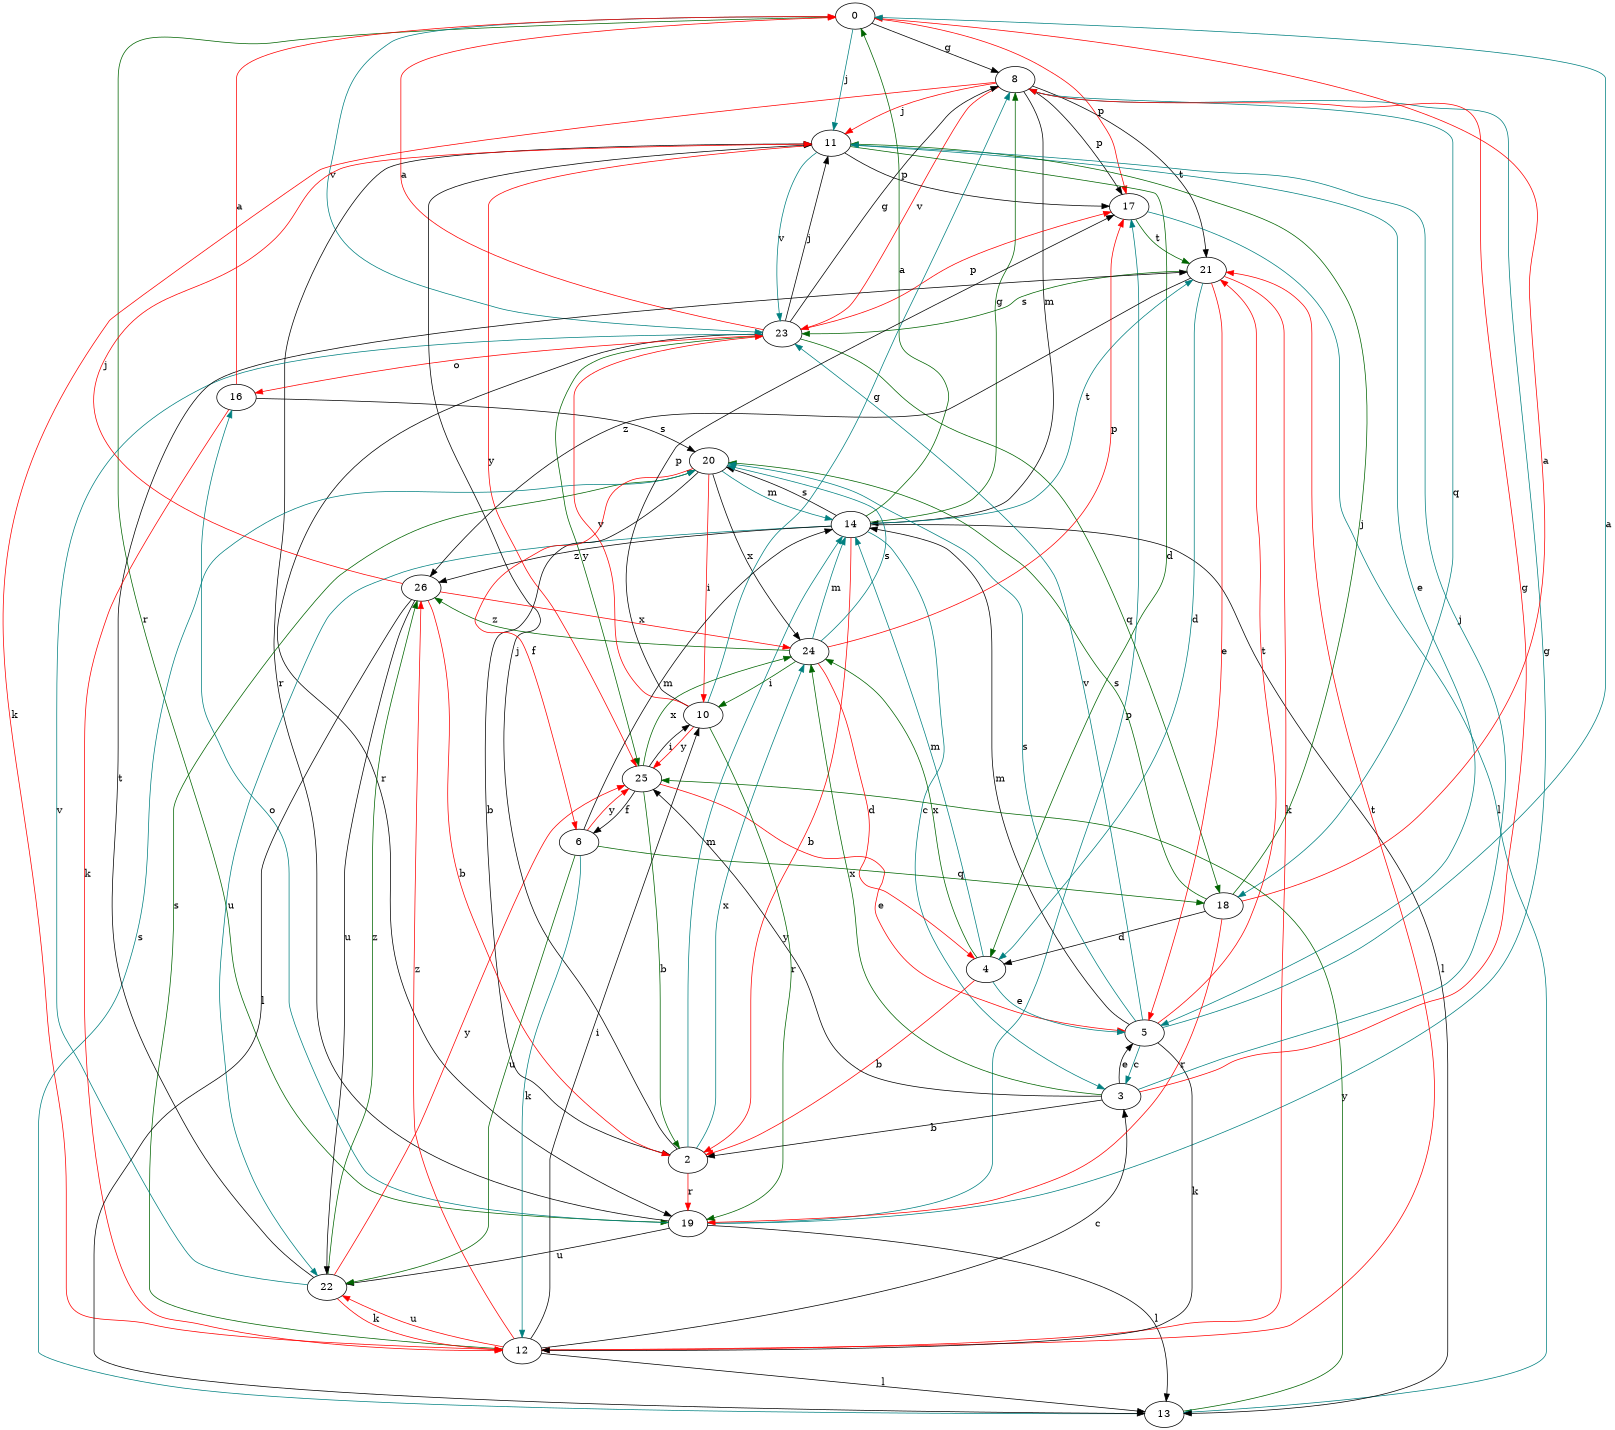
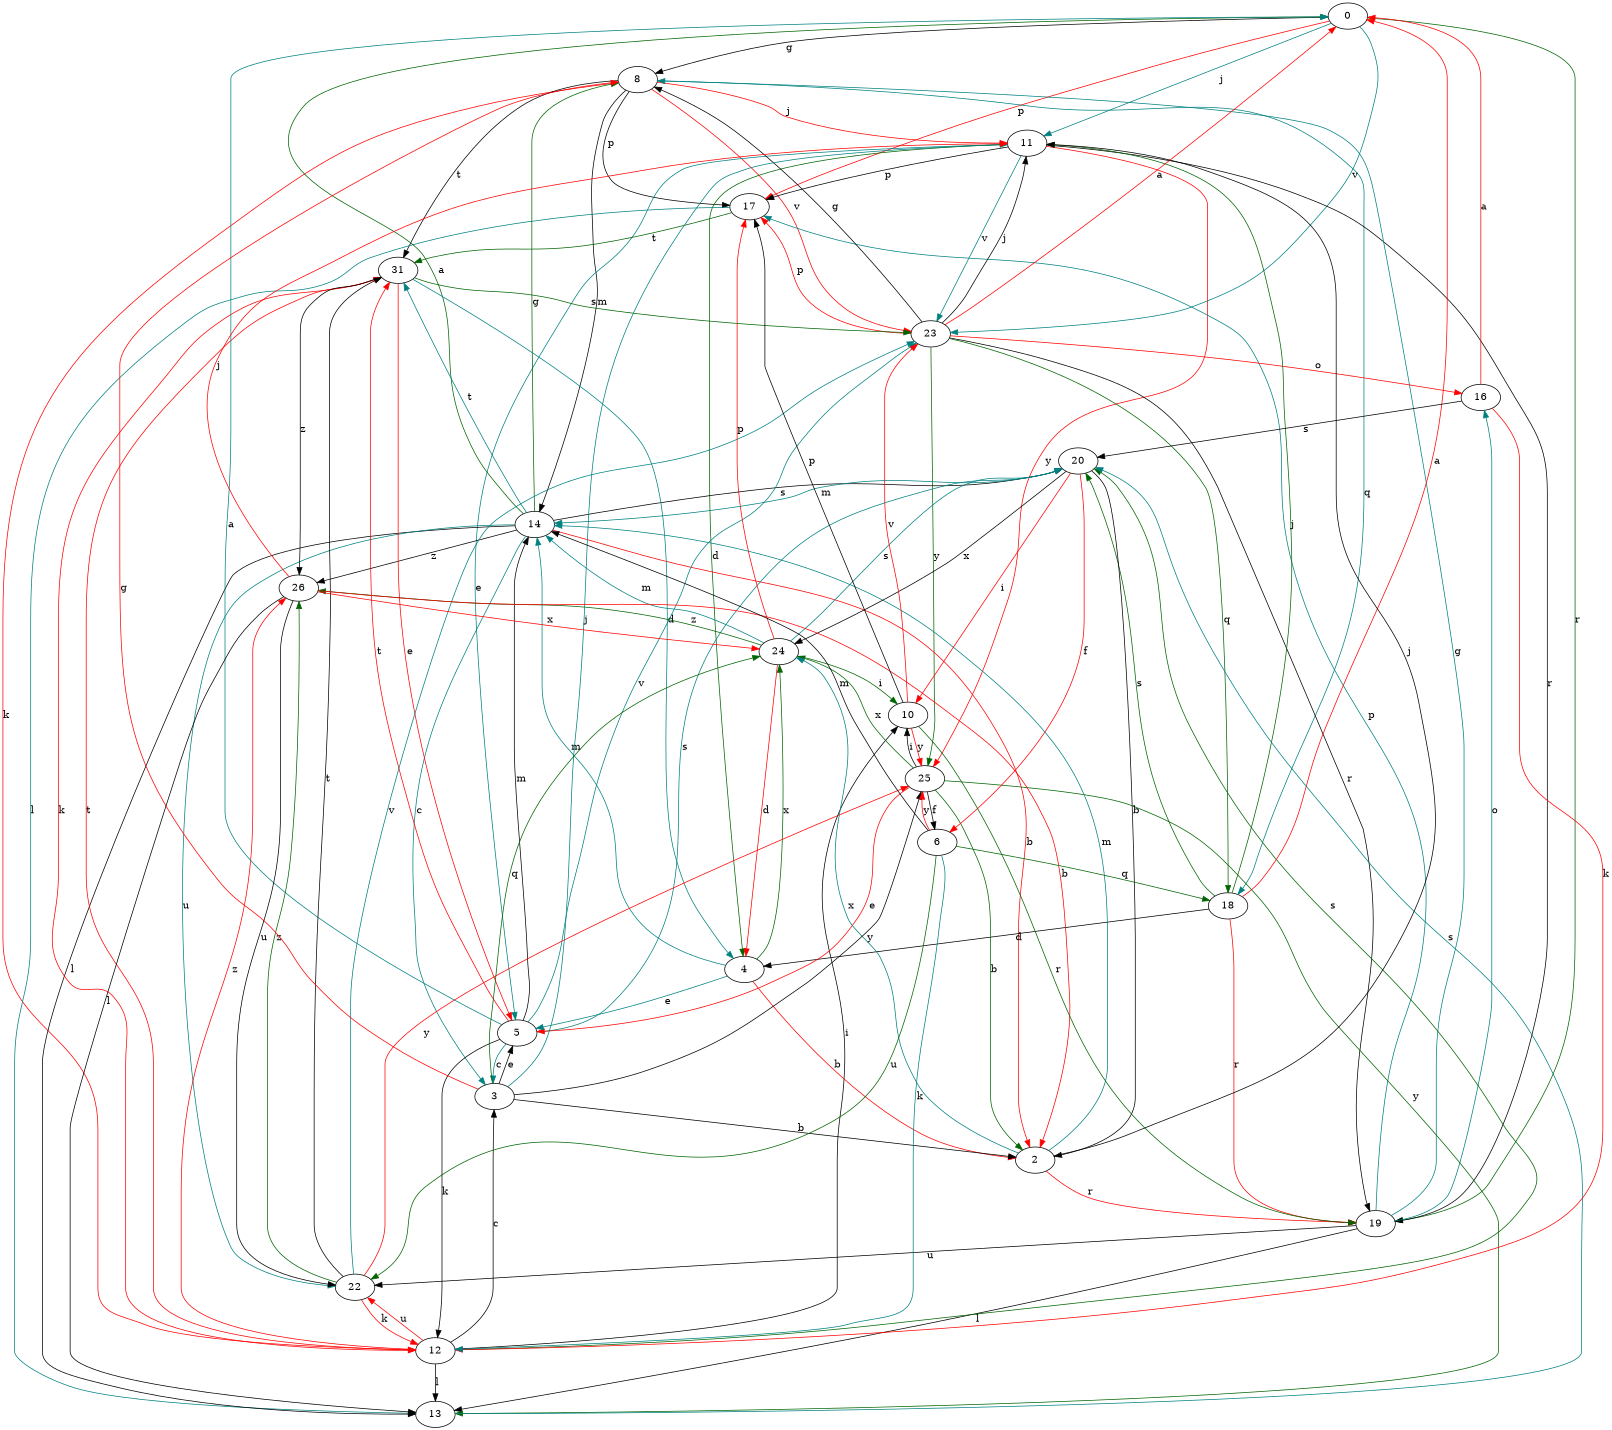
node "21": label "21" -> "31"
edge "10" -> "8": removed, label "g"
edge "19" -> "11": reversed
edge "3" -> "24": label "x" -> "q"
edge "13" -> "25": reversed
